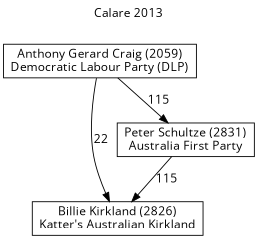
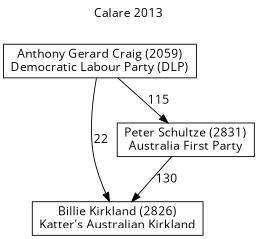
edge "Peter Schultze (2831) Australia First Party" -> "Billie Kirkland (2826) Katter's Australian Kirkland": label "115" -> "130"
